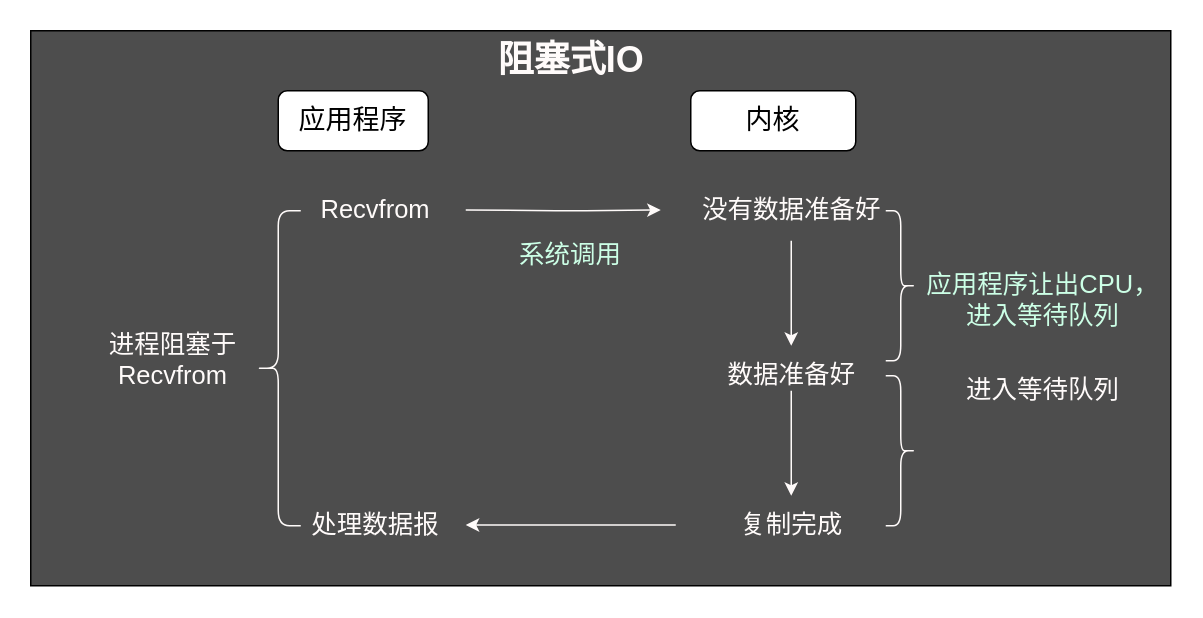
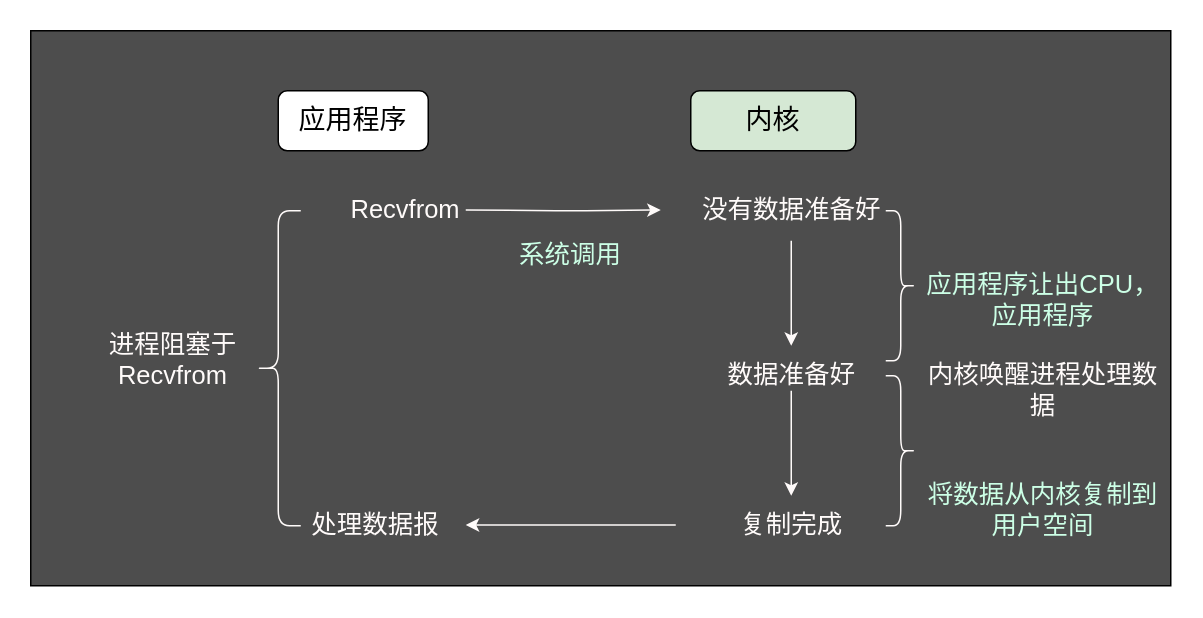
node "阻塞式IO": removed
node "内核": fillcolor #ffffff -> #d5e8d4
node "Recvfrom": moved (376, 211) -> (406, 211)
node "应用程序让出CPU，进入等待队列": label "应用程序让出CPU，进入等待队列" -> "应用程序让出CPU，应用程序"
node "进入等待队列": label "进入等待队列" -> "内核唤醒进程处理数据"
node "将数据从内核复制到用户空间": added
